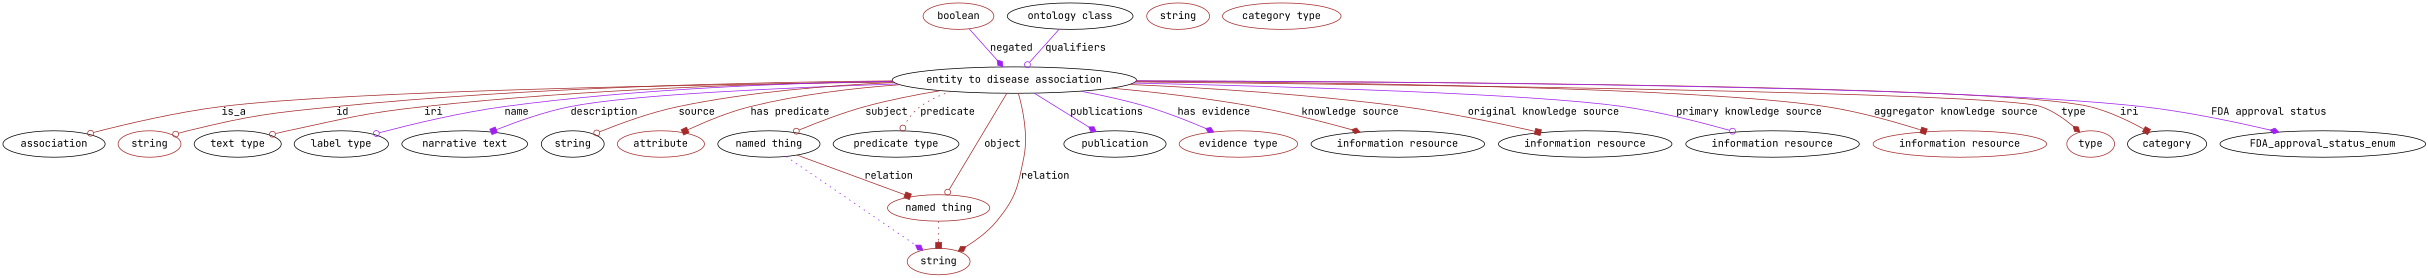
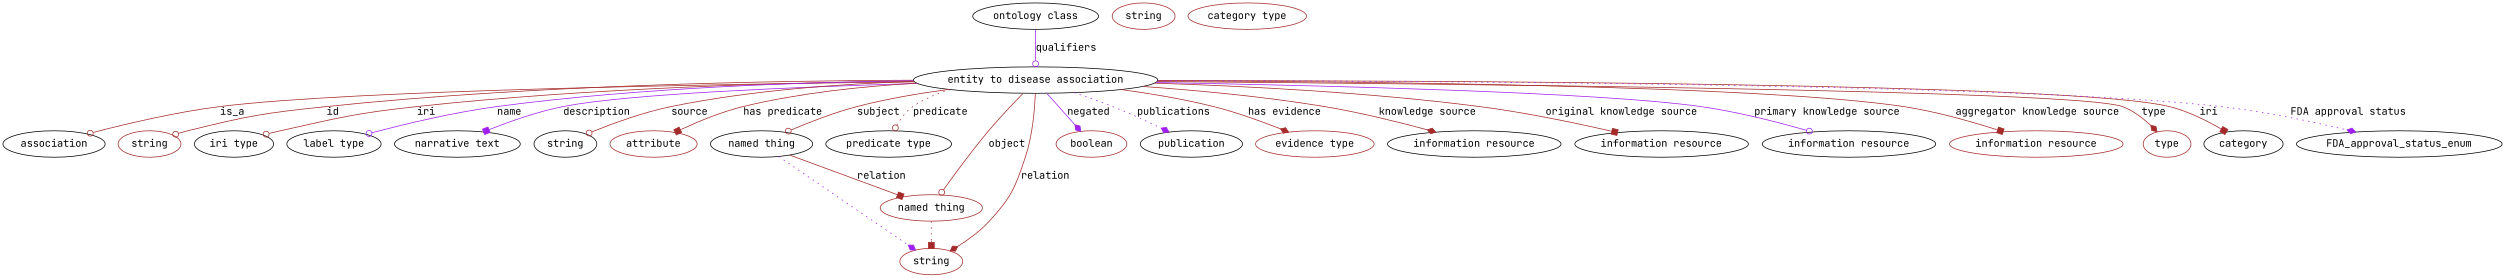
edge "boolean" -> "entity to disease association": reversed
edge "entity to disease association" -> "FDA_approval_status_enum": style solid -> dotted
edge "entity to disease association" -> "evidence type": color purple -> brown
edge "entity to disease association" -> "publication": style solid -> dotted
node "text type": label "text type" -> "iri type"
